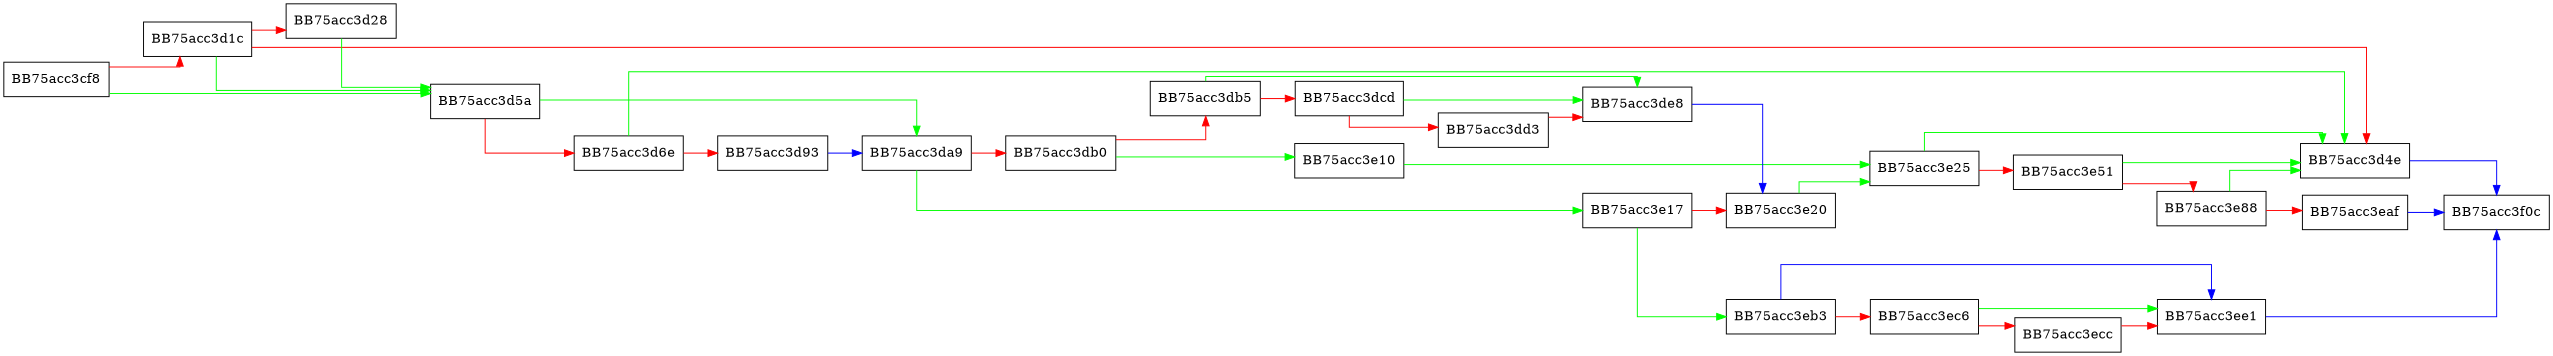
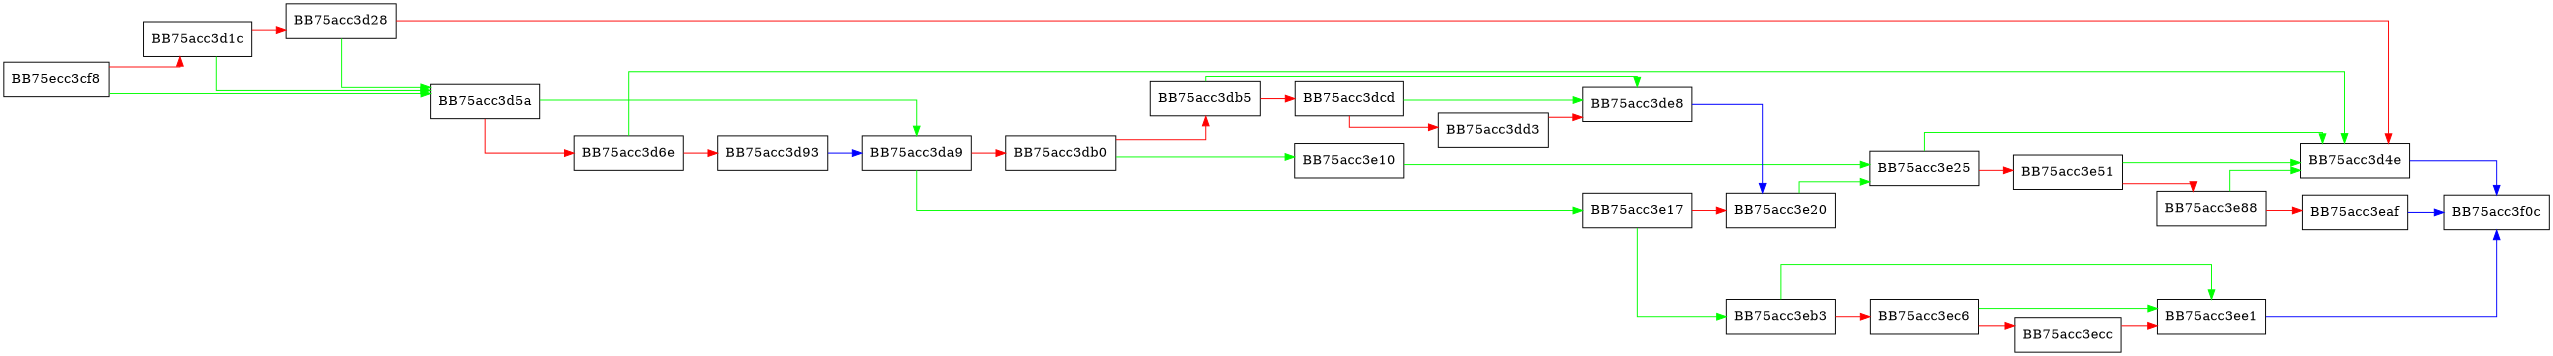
edge "BB75acc3d1c" -> "BB75acc3d4e": now "BB75acc3d28" -> "BB75acc3d4e"
node "BB75acc3cf8": label "BB75acc3cf8" -> "BB75ecc3cf8"
edge "BB75acc3eb3" -> "BB75acc3ee1": color blue -> green
